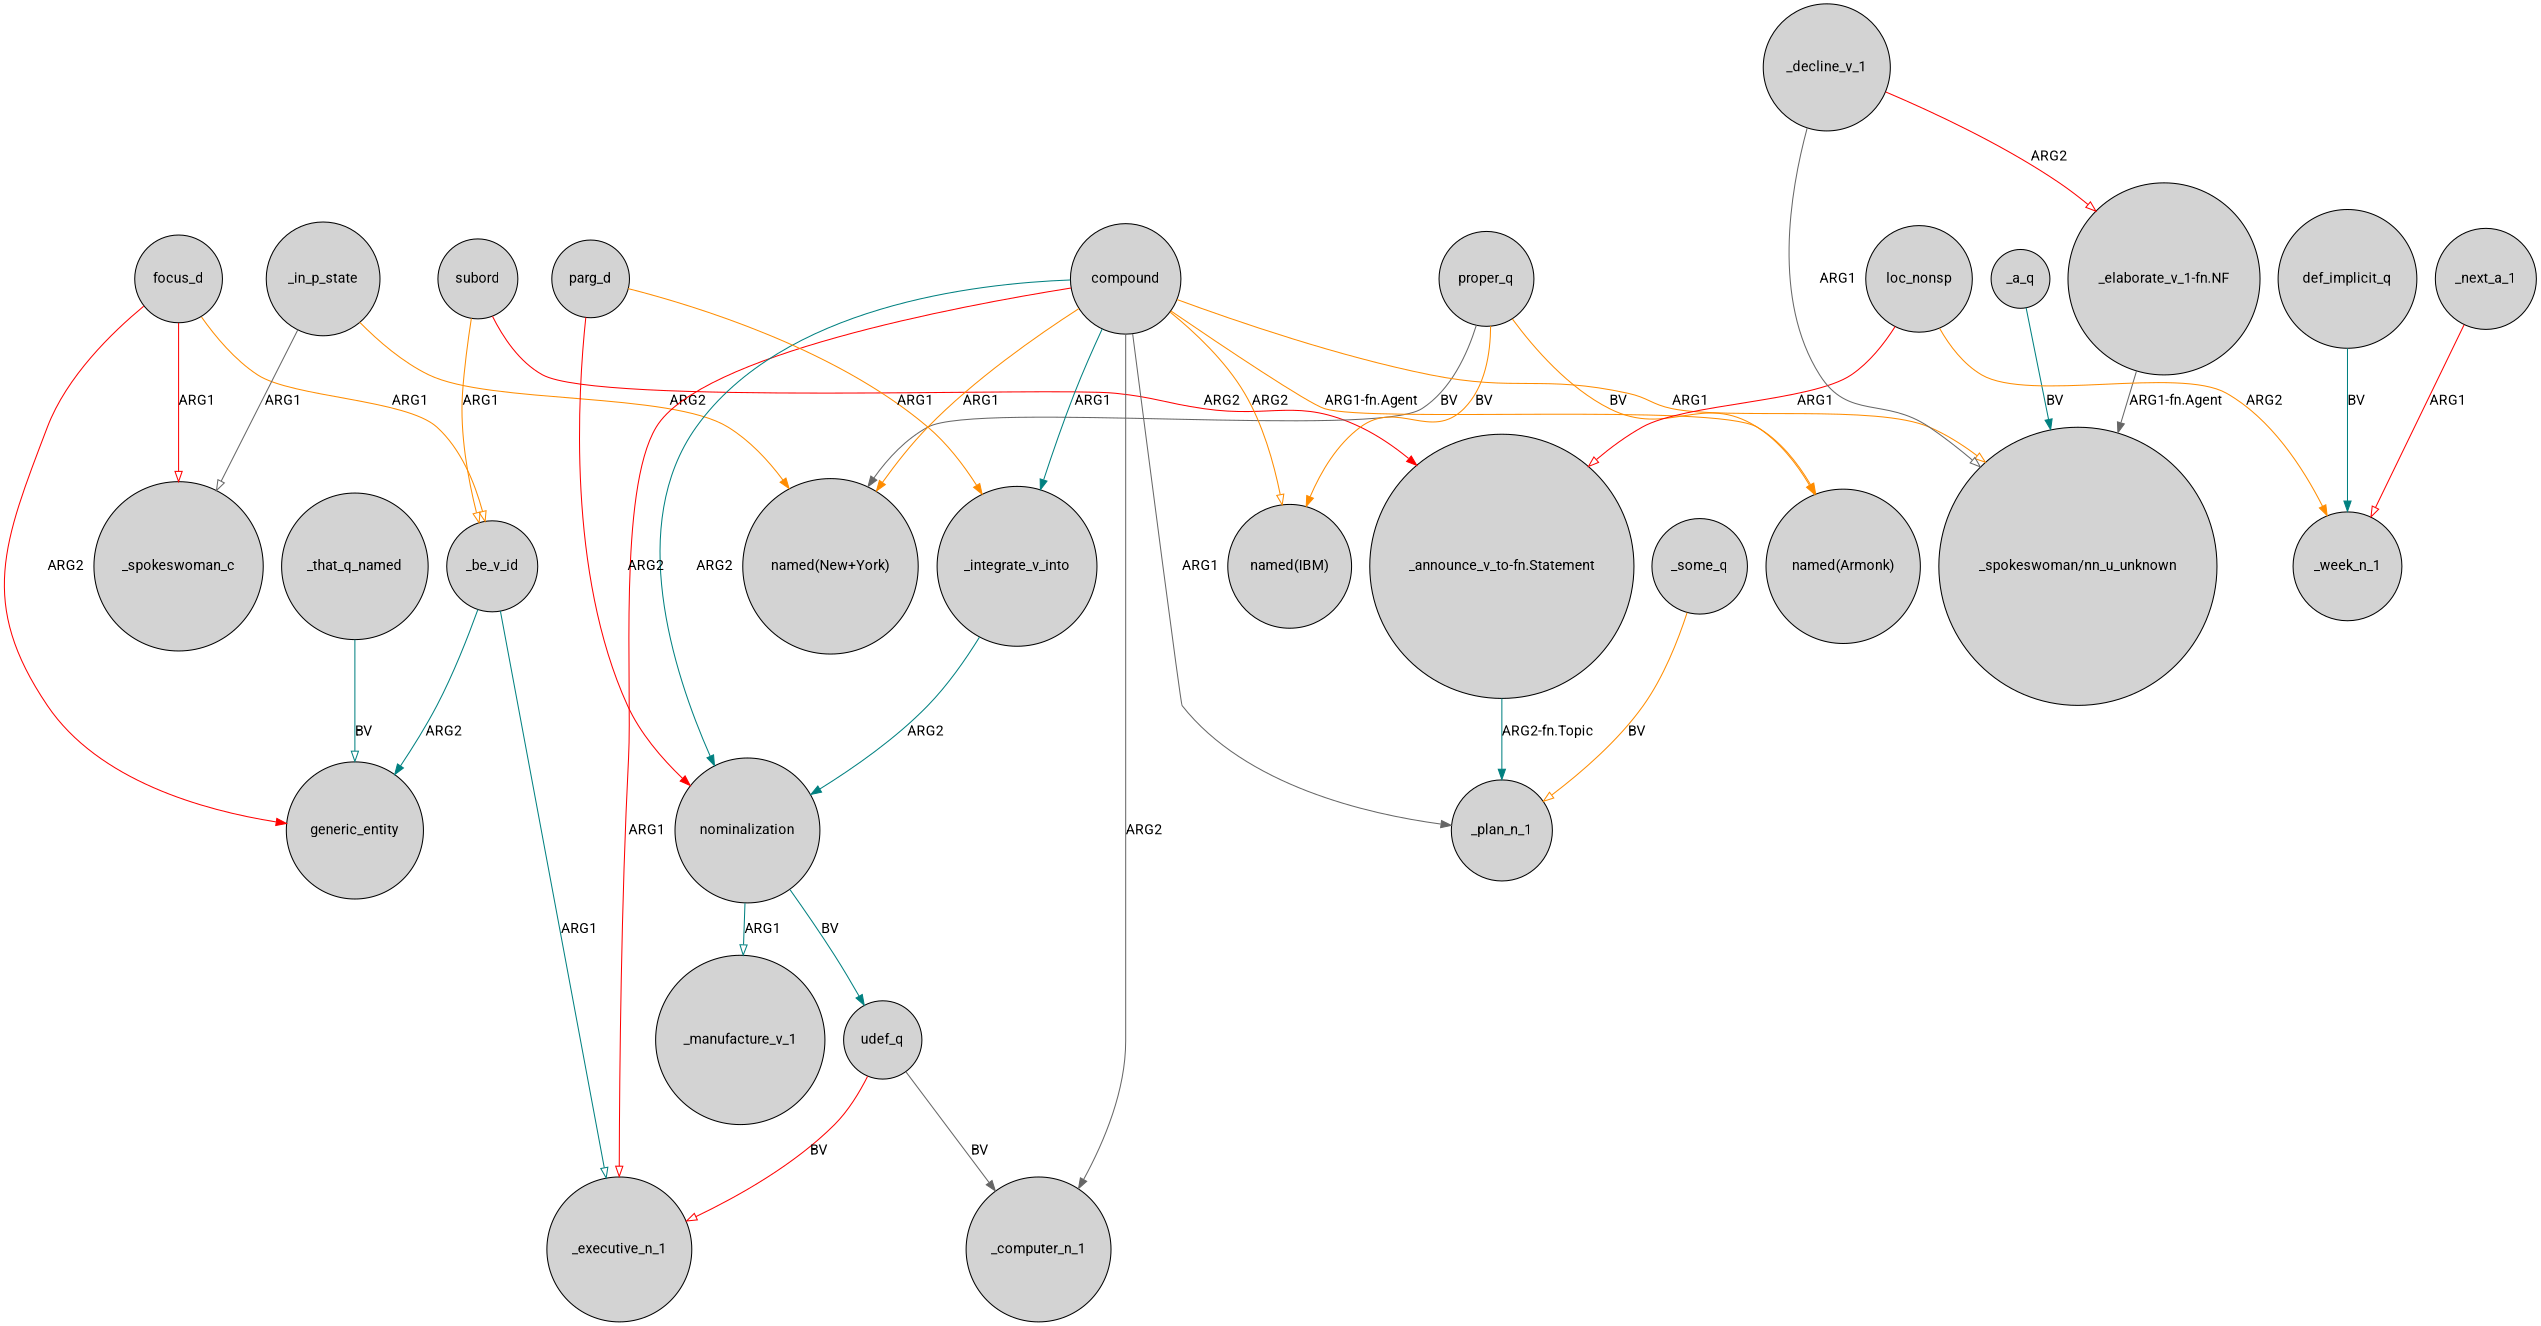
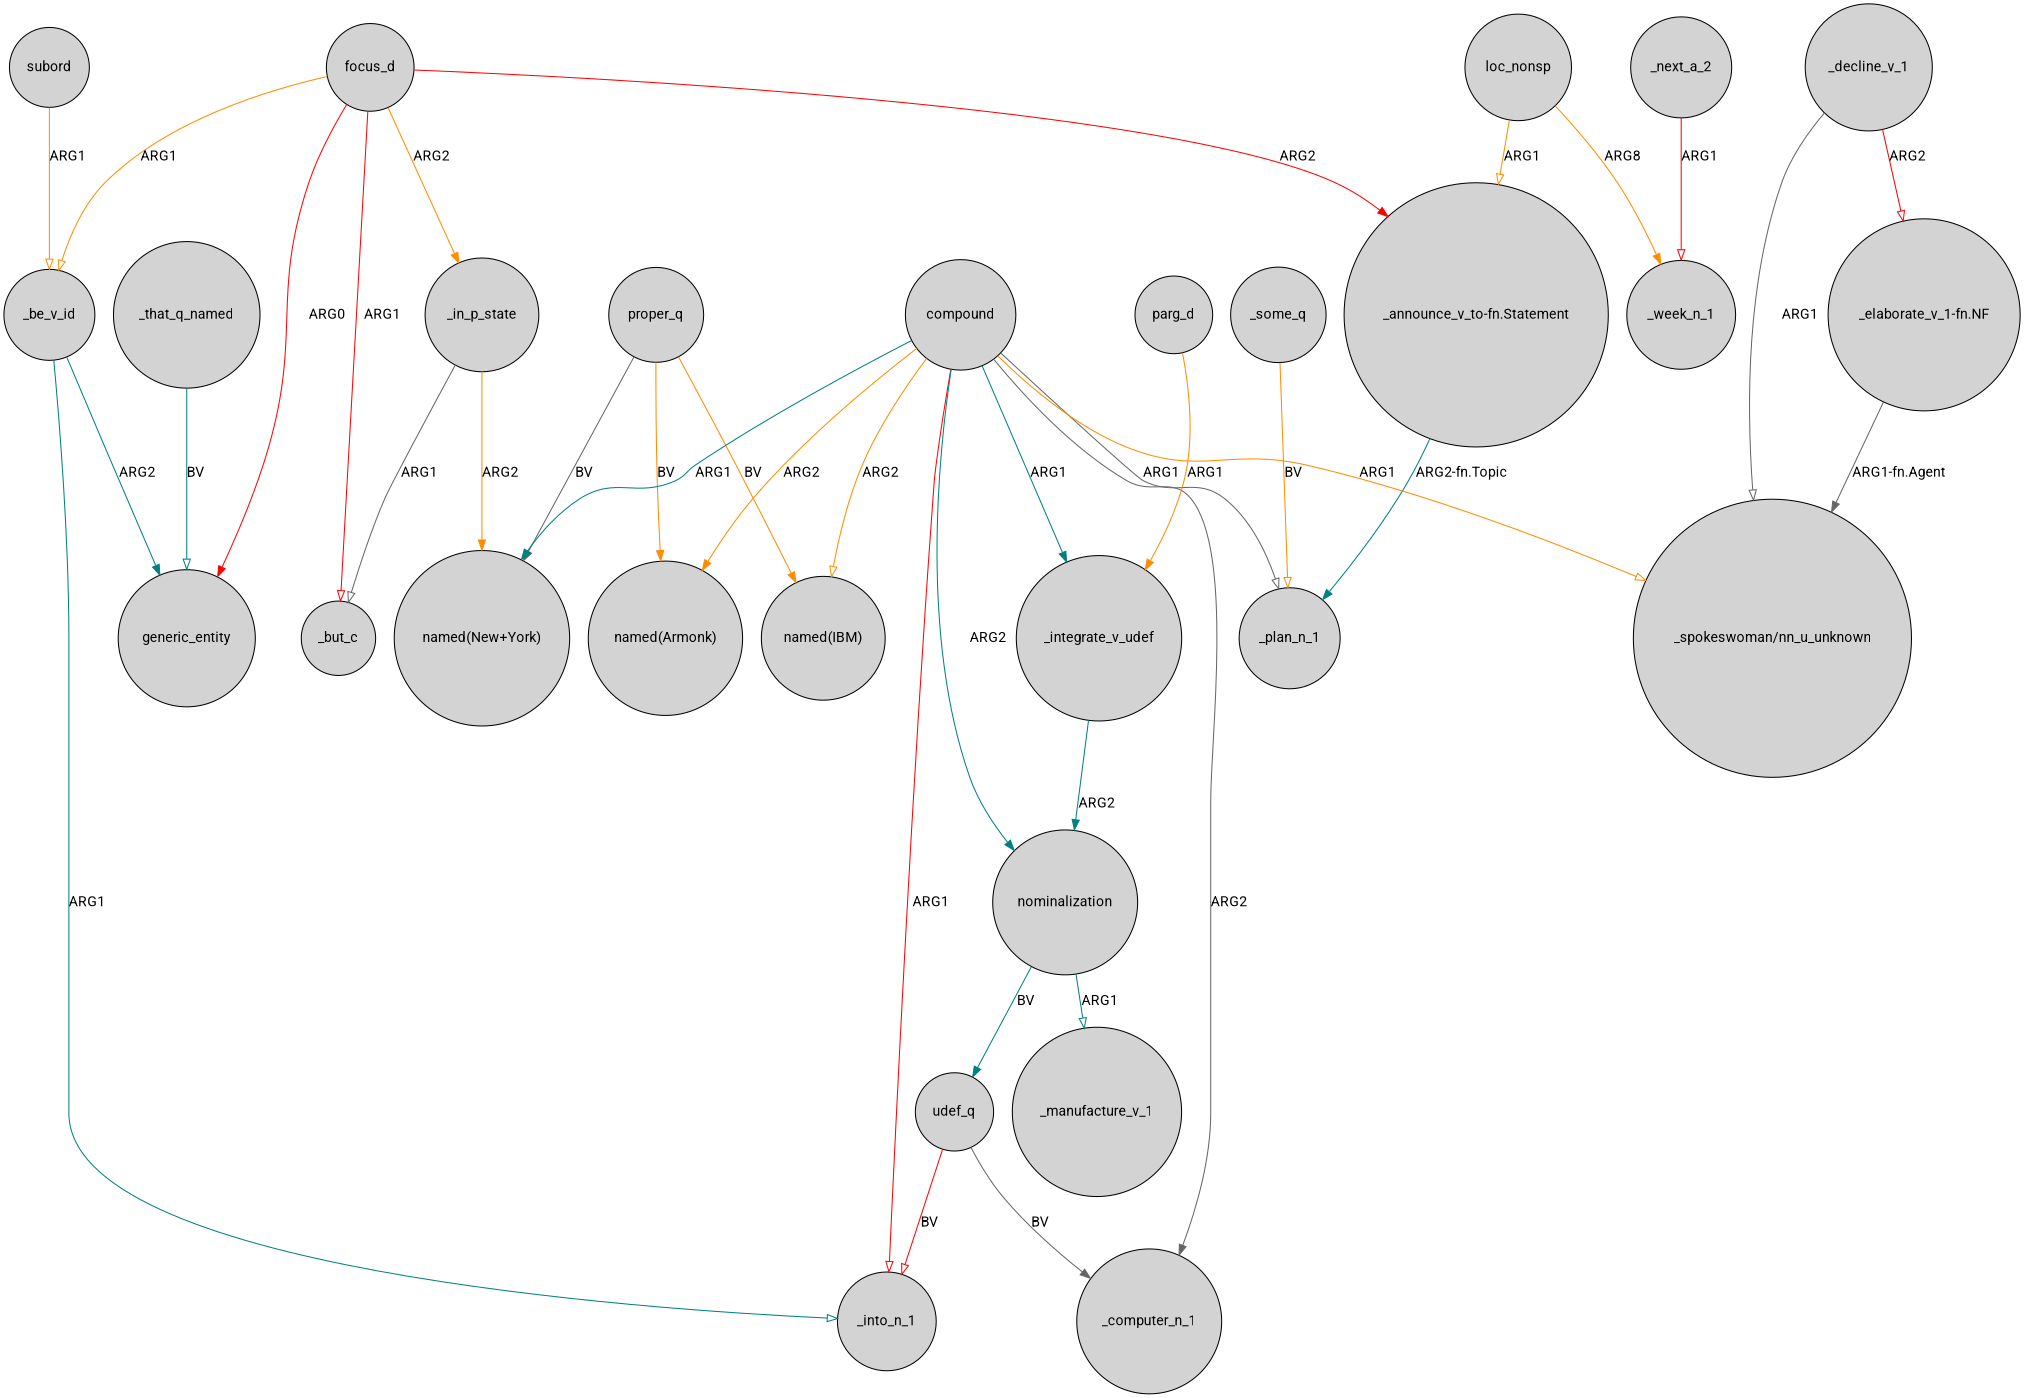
edge "focus_d" -> "_in_p_state": added, label "ARG2"
node "_a_q": removed
node "def_implicit_q": removed
node "_next_a_1": label "_next_a_1" -> "_next_a_2"
edge "compound" -> "named(New+York)": color darkorange -> teal
edge "subord" -> "_announce_v_to-fn.Statement": now "focus_d" -> "_announce_v_to-fn.Statement"
edge "compound" -> "named(Armonk)": label "ARG1-fn.Agent" -> "ARG2"
edge "loc_nonsp" -> "_week_n_1": label "ARG2" -> "ARG8"
edge "loc_nonsp" -> "_announce_v_to-fn.Statement": color red -> darkorange
edge "parg_d" -> "nominalization": removed, label "ARG2"
edge "focus_d" -> "generic_entity": label "ARG2" -> "ARG0"
node "_spokeswoman_c": label "_spokeswoman_c" -> "_but_c"
node "_integrate_v_into": label "_integrate_v_into" -> "_integrate_v_udef"
edge "compound" -> "_plan_n_1": arrowhead normal -> onormal
node "_executive_n_1": label "_executive_n_1" -> "_into_n_1"
